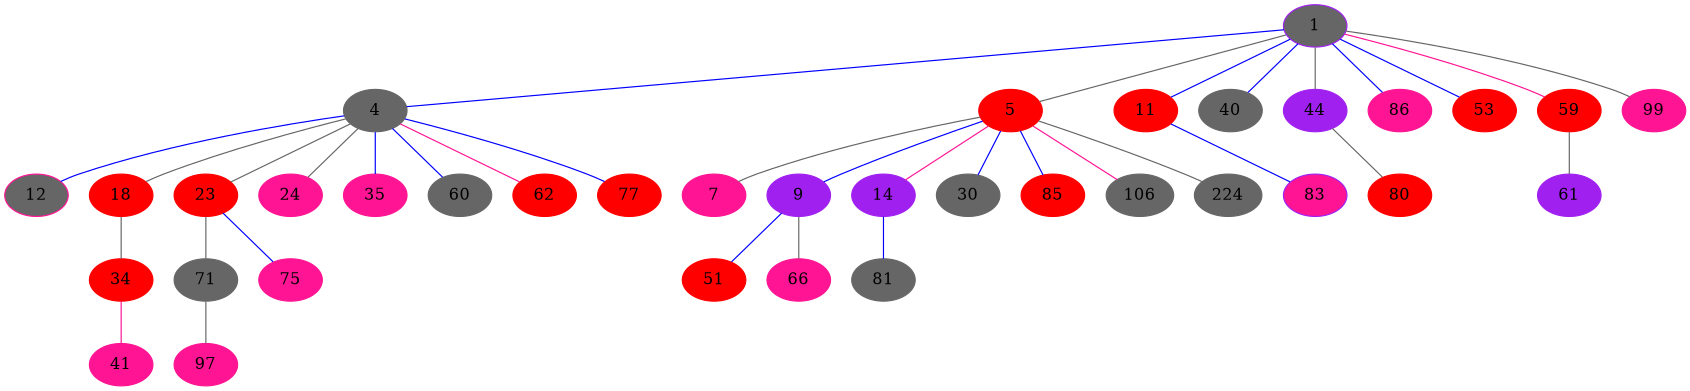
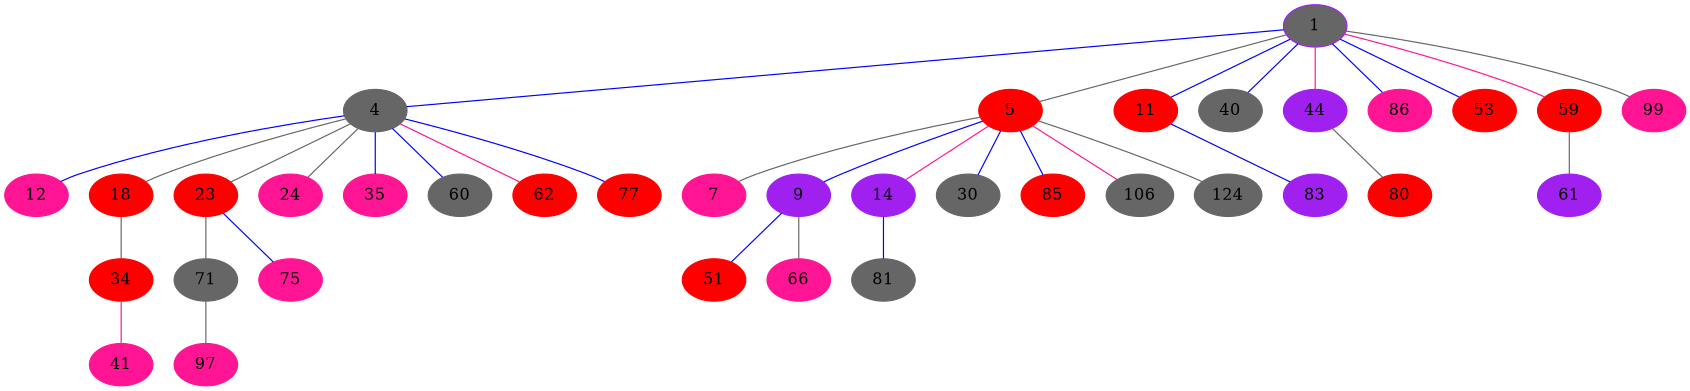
edge "1" -- "44": color gray40 -> deeppink
node "12": fillcolor gray40 -> deeppink
node "224": label "224" -> "124"
node "83": fillcolor deeppink -> purple
